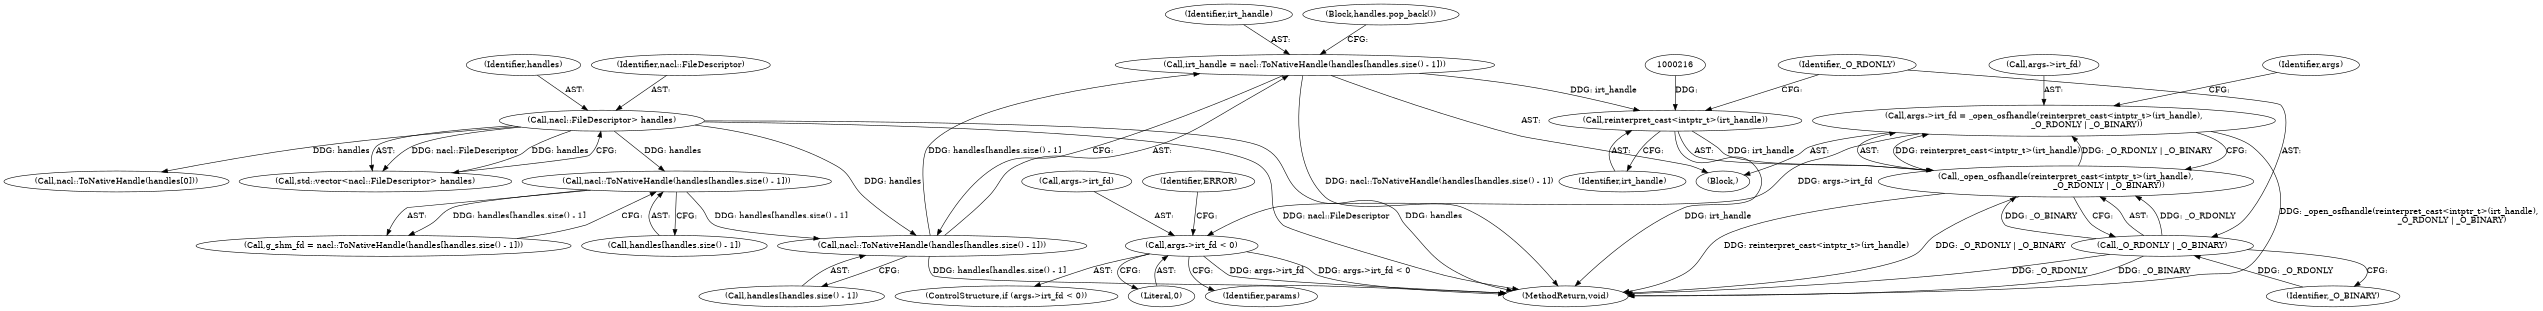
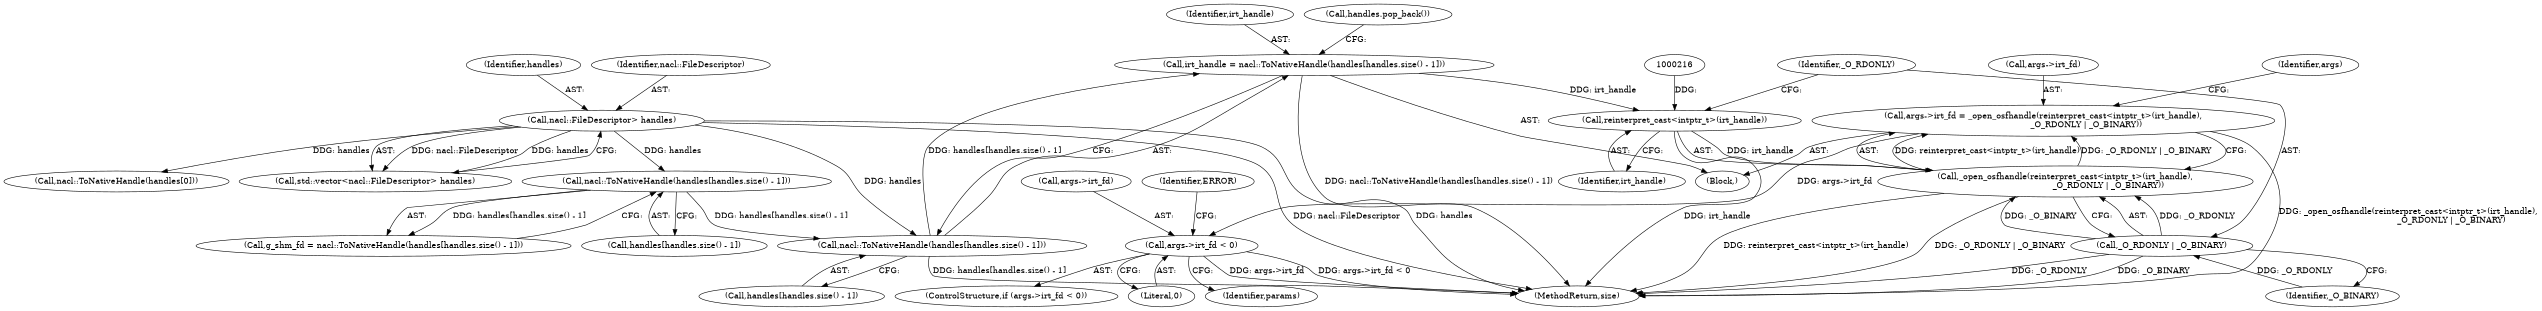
node "(Block,handles.pop_back())": label "(Block,handles.pop_back())" -> "(Call,handles.pop_back())"
node "(MethodReturn,void)": label "(MethodReturn,void)" -> "(MethodReturn,size)"
